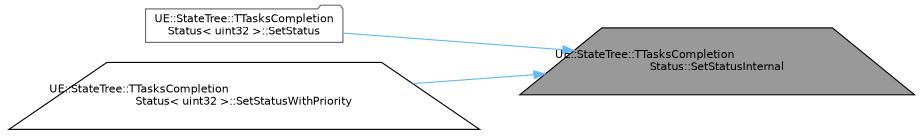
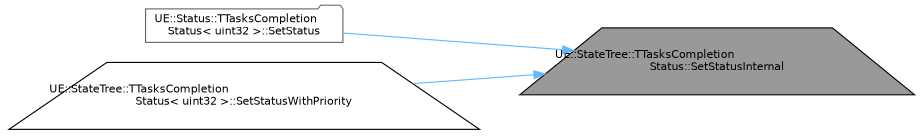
node "UE::StateTree::TTasksCompletion Status< uint32 >::SetStatus": label "UE::StateTree::TTasksCompletion Status< uint32 >::SetStatus" -> "UE::Status::TTasksCompletion Status< uint32 >::SetStatus"
